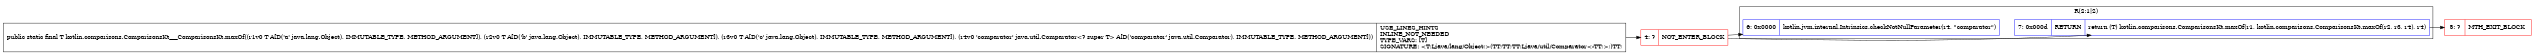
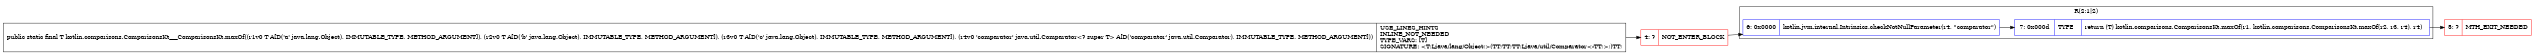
node "7: 0x000d": text "RETURN" -> "TYPE"
node "5: ?": text "MTH_EXIT_BLOCK" -> "MTH_EXIT_NEEDED"
edge "4: ?" -> "7: 0x000d": now "6: 0x0000" -> "7: 0x000d"
